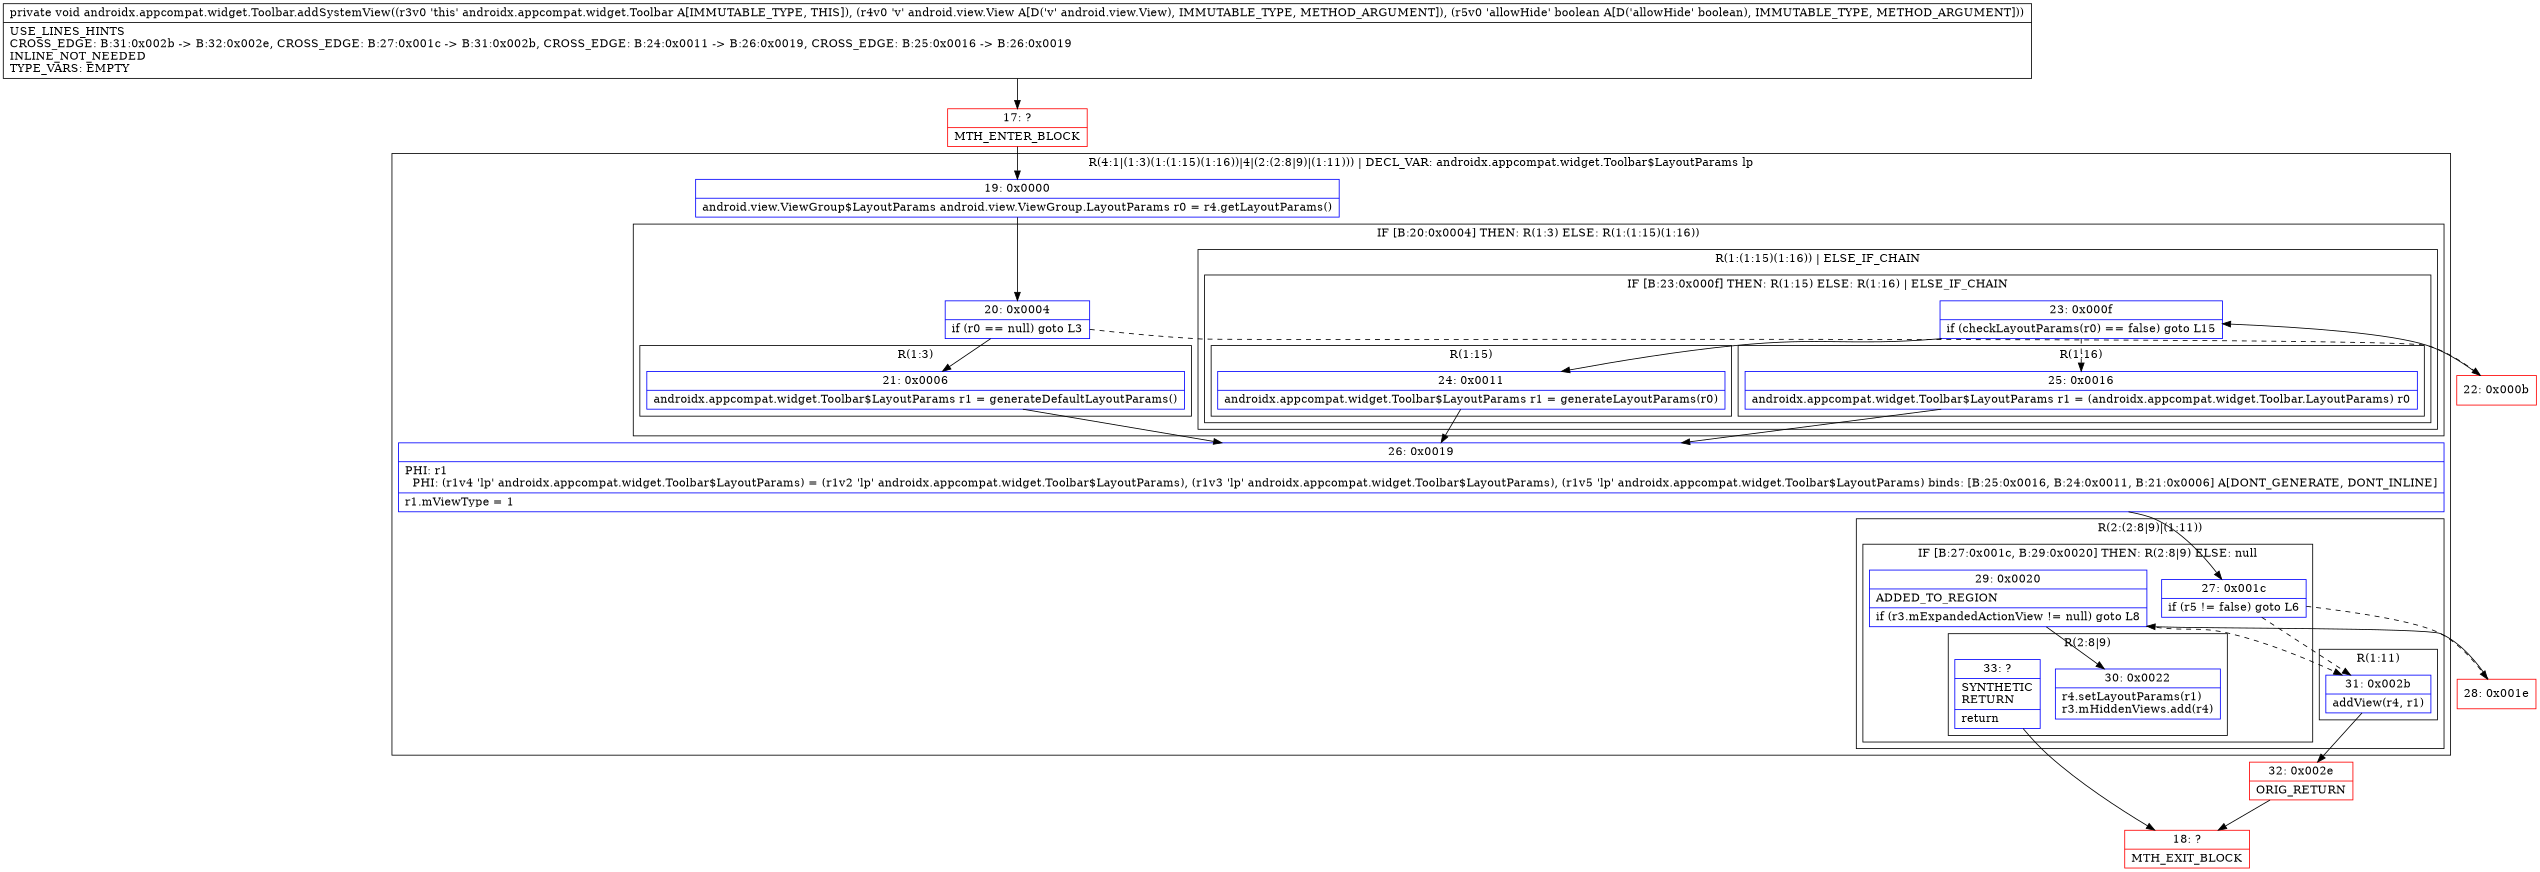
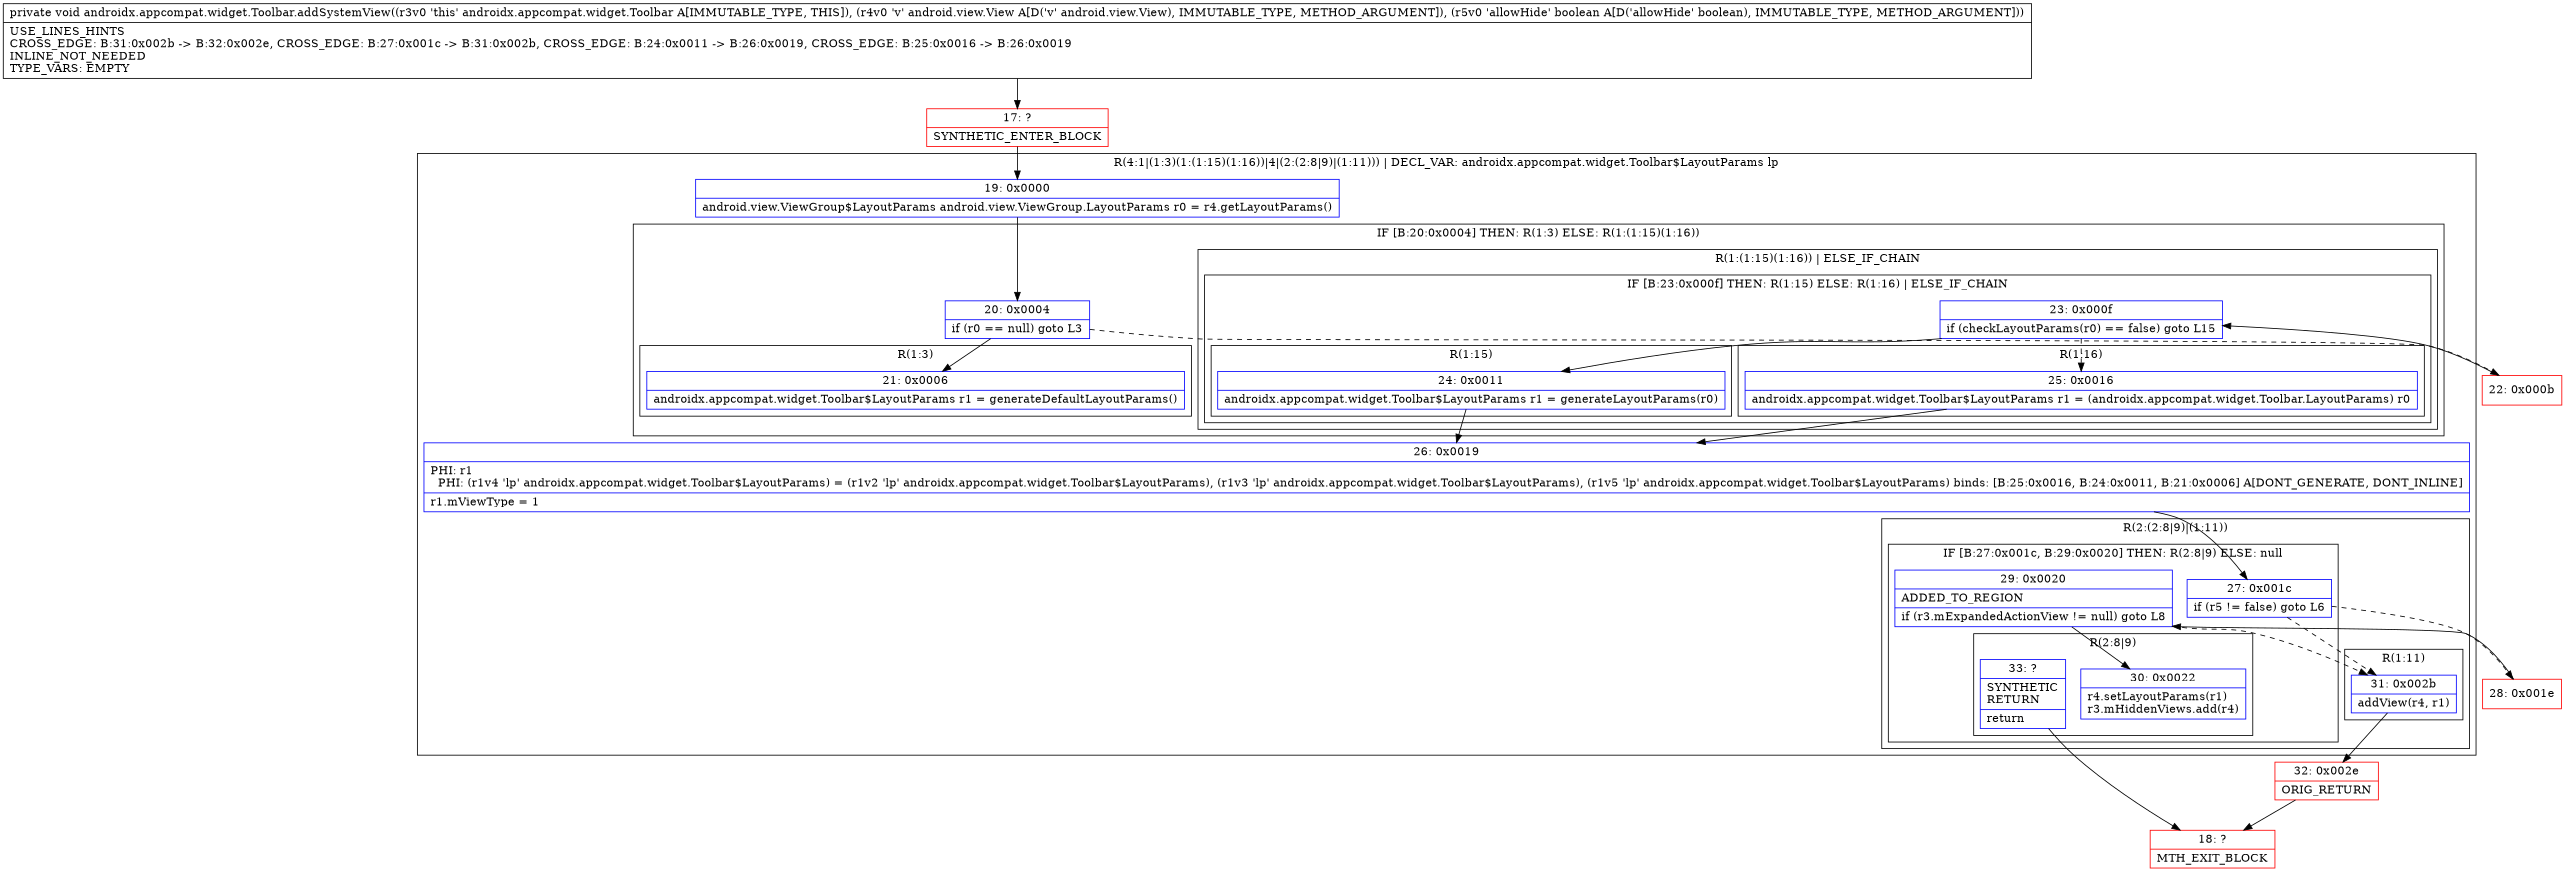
node "17: ?": text "MTH_ENTER_BLOCK" -> "SYNTHETIC_ENTER_BLOCK"
edge "21: 0x0006" -> "26: 0x0019": removed
